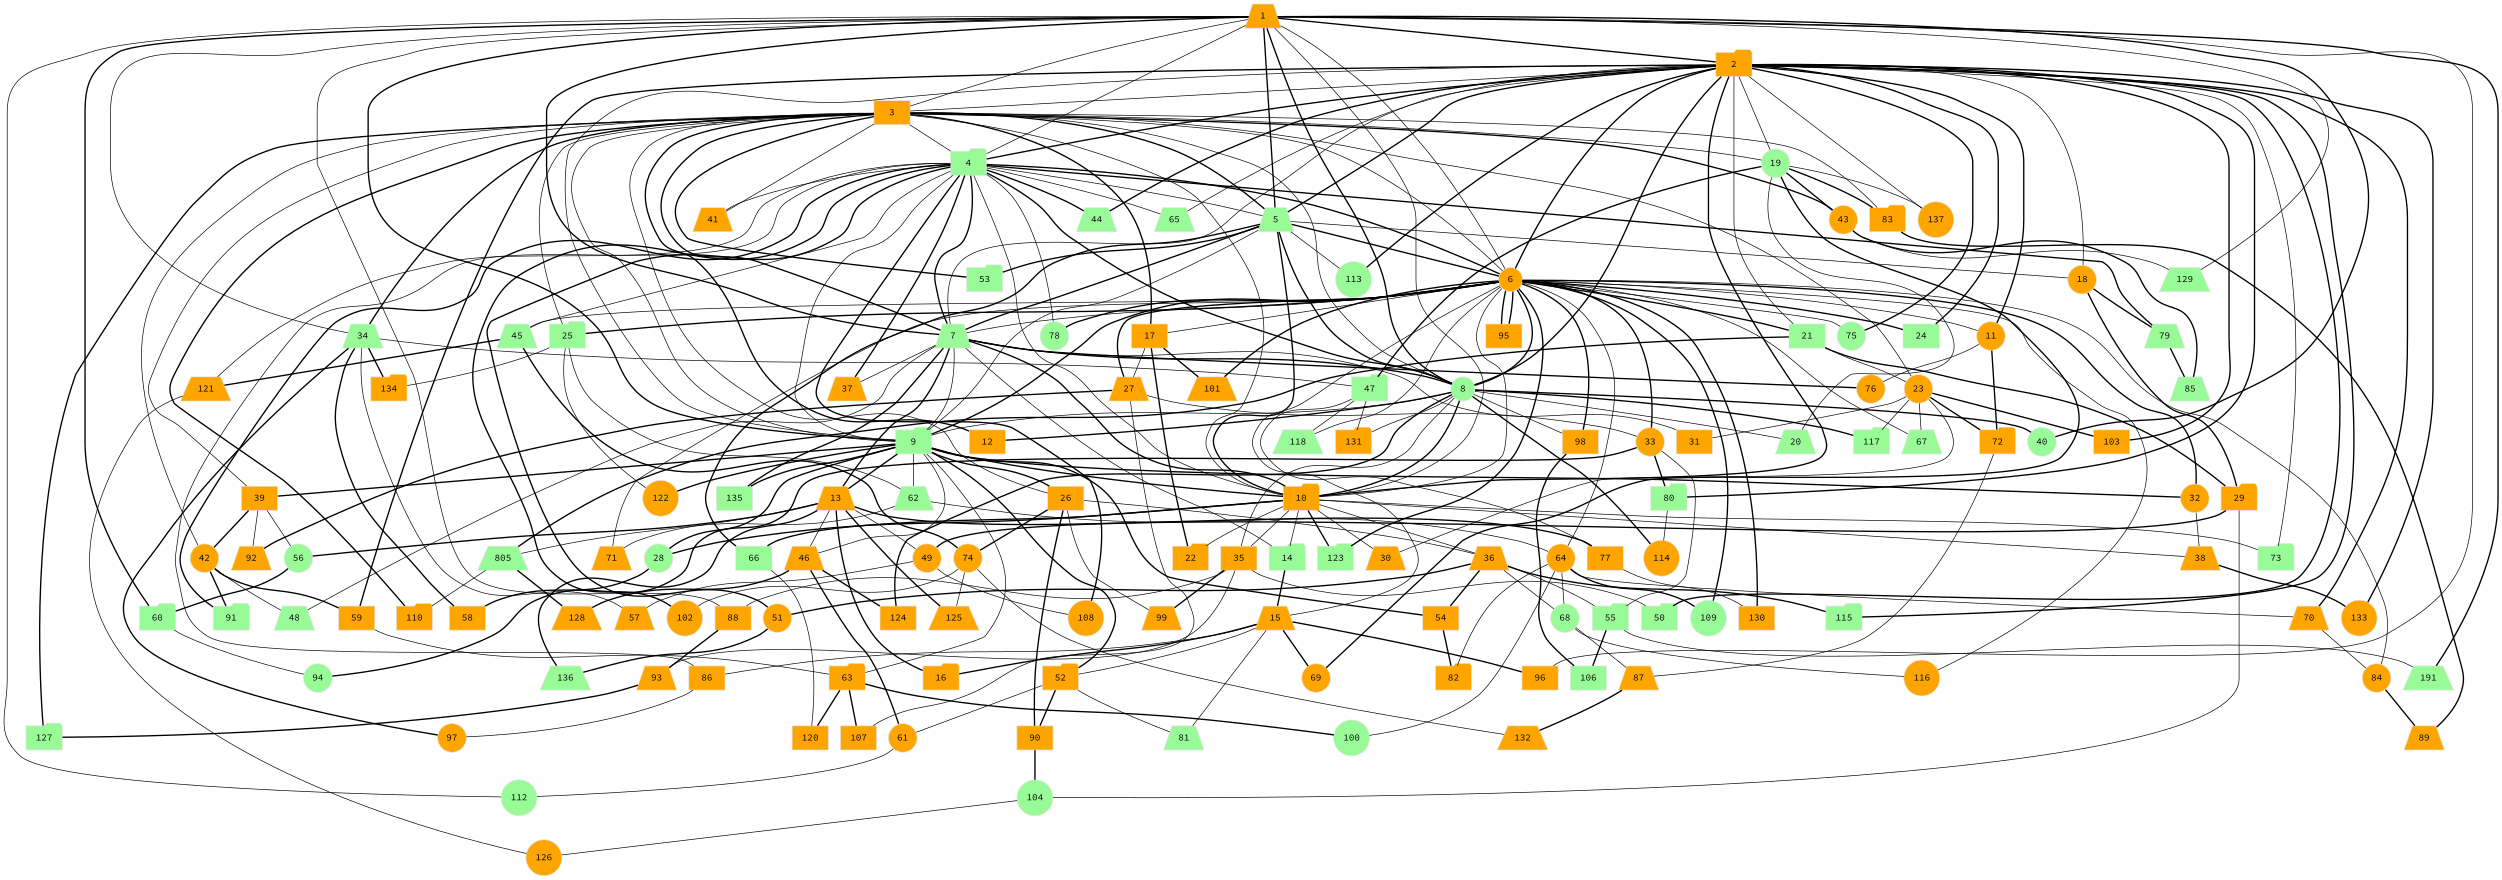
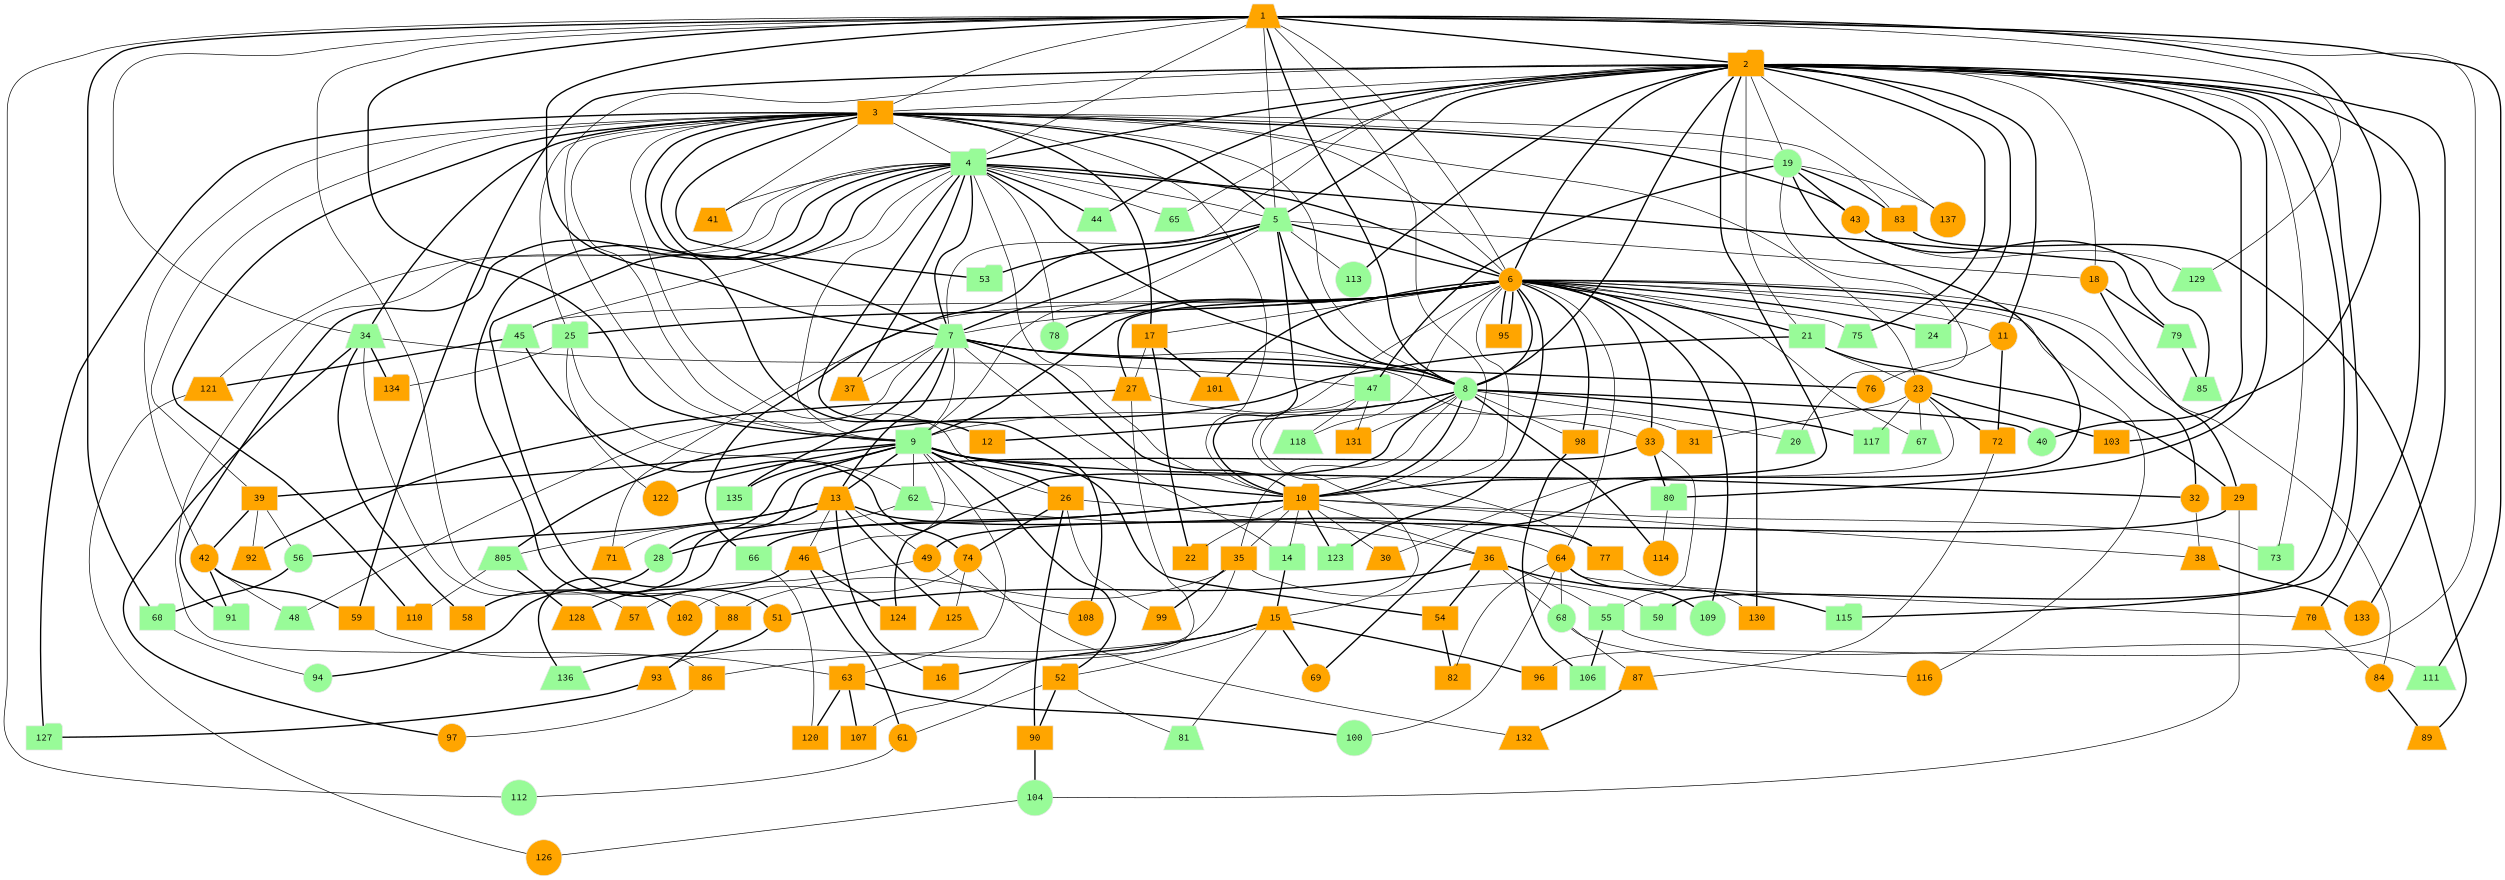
edge "1" -- "5": style bold -> solid
node "75": shape circle -> trapezium
node "191": label "191" -> "111"
